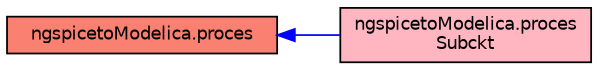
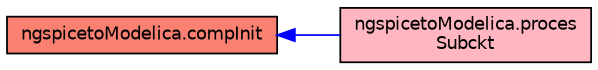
node "ngspicetoModelica.proces": label "ngspicetoModelica.proces" -> "ngspicetoModelica.compInit"
